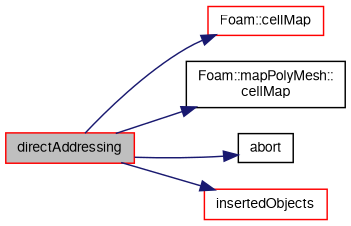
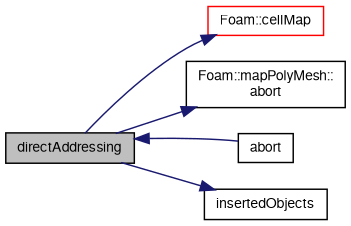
node "Foam::mapPolyMesh:: cellMap": label "Foam::mapPolyMesh:: cellMap" -> "Foam::mapPolyMesh:: abort"
node "directAddressing": color red -> black
edge "directAddressing" -> "abort": reversed
node "insertedObjects": color red -> black
